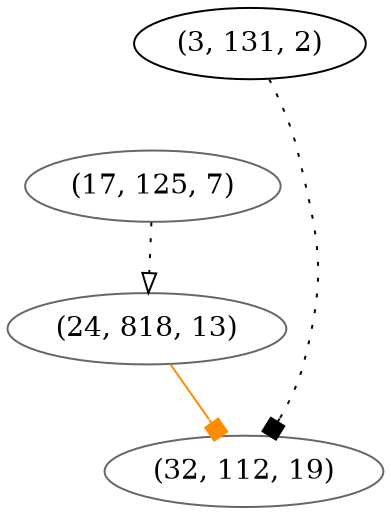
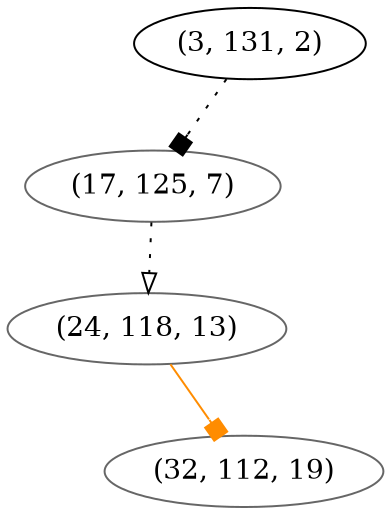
edge "(3, 131, 2)" -> "(32, 112, 19)": now "(3, 131, 2)" -> "(17, 125, 7)"
node "(24, 818, 13)": label "(24, 818, 13)" -> "(24, 118, 13)"
